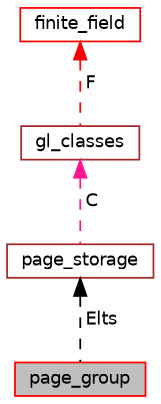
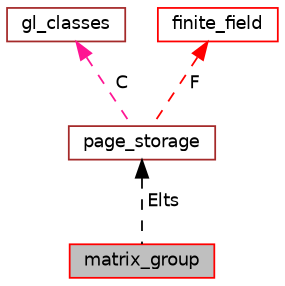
edge "gl_classes" -> "finite_field": now "page_storage" -> "finite_field"
node "page_group": label "page_group" -> "matrix_group"
